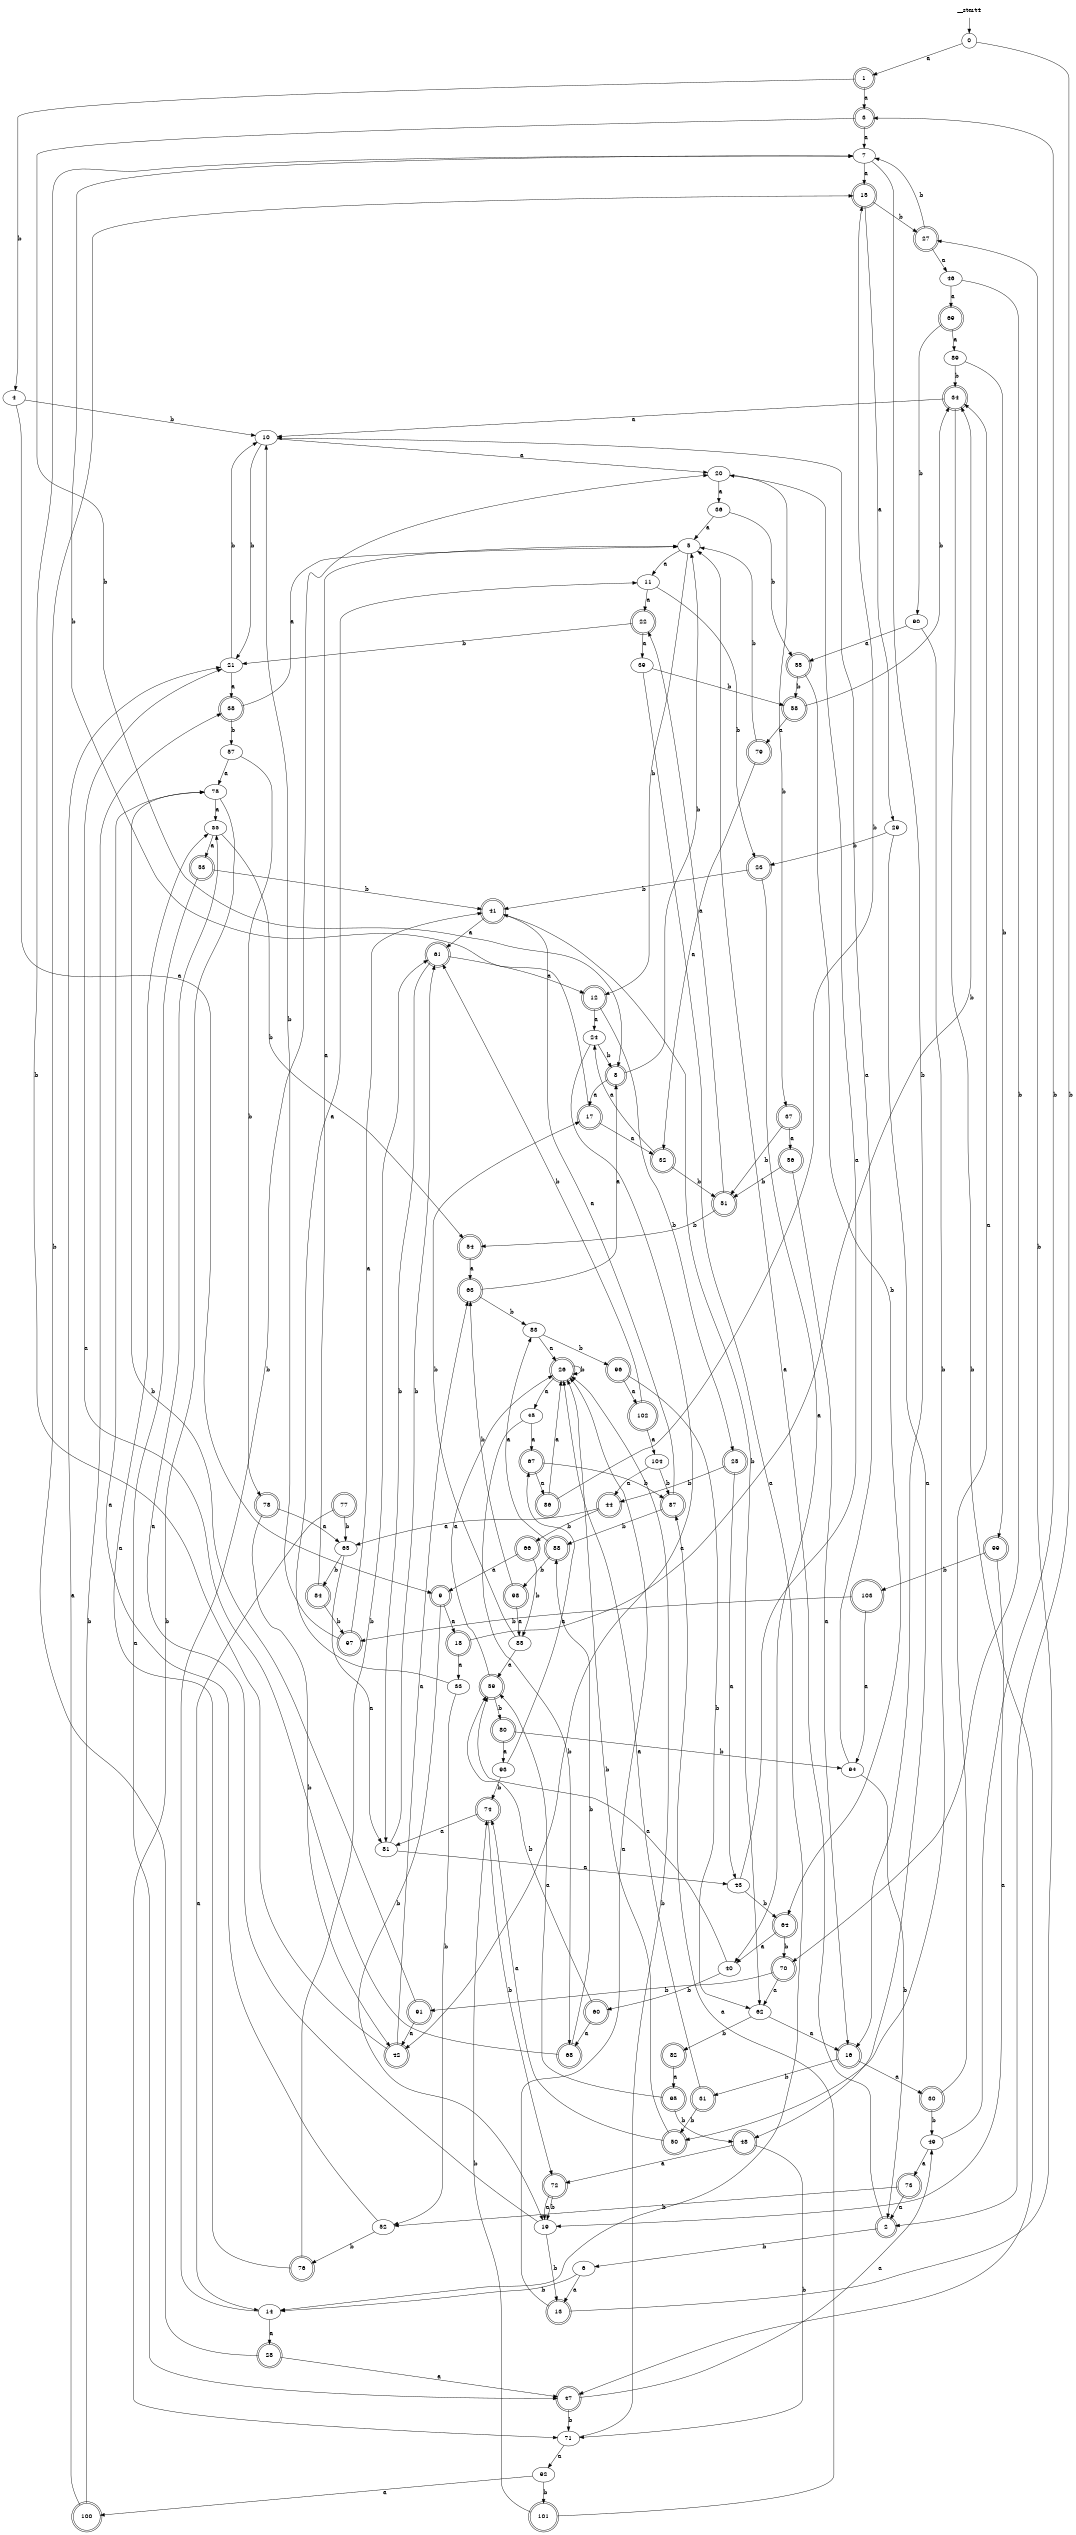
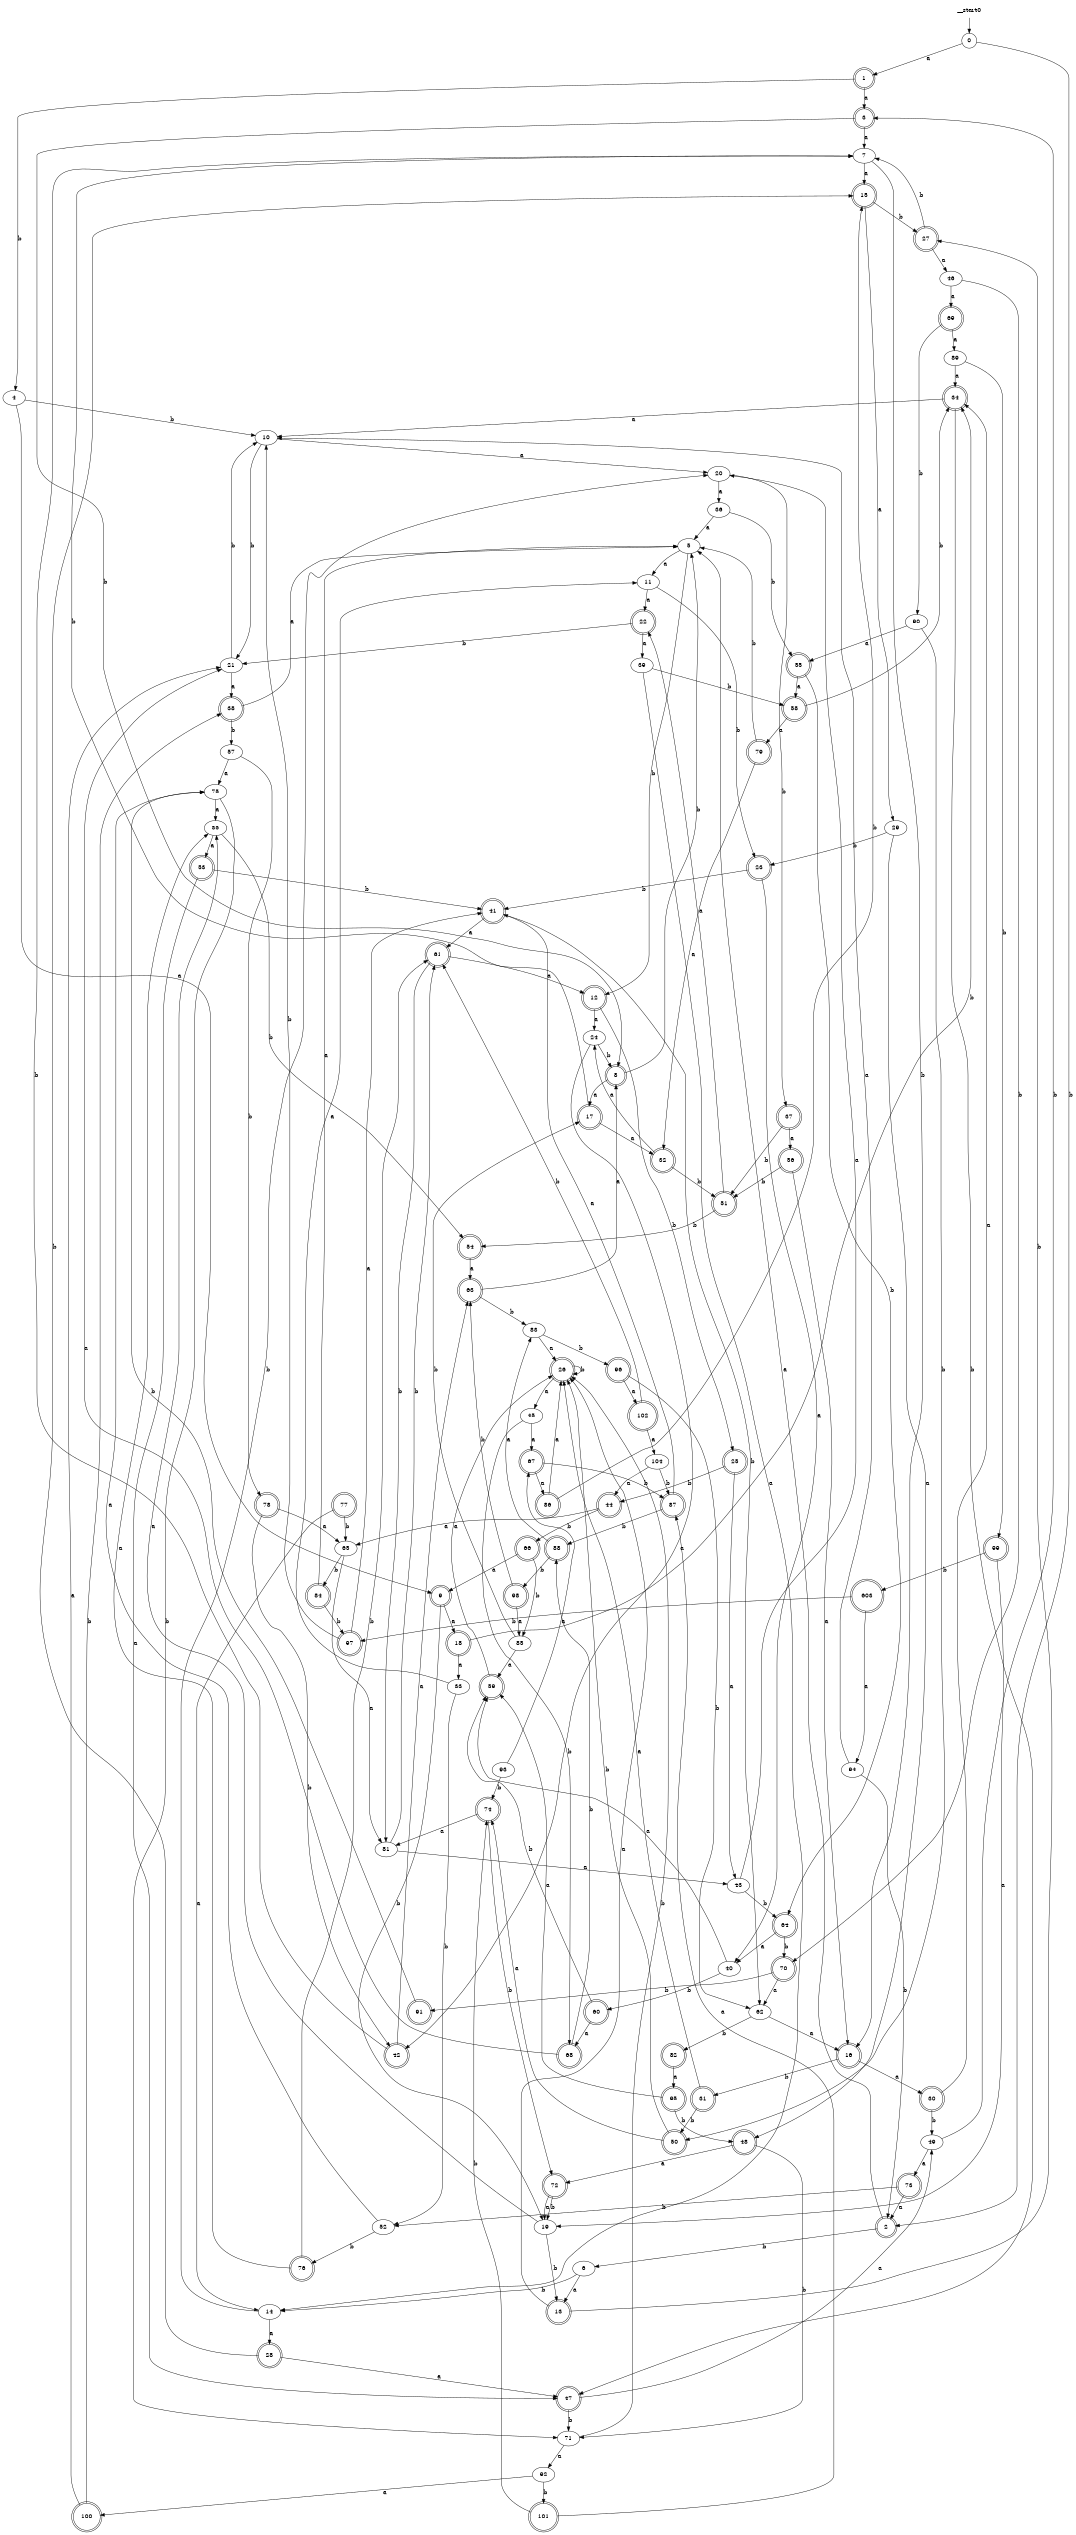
node "__start4": label "__start4" -> "__start0"
edge "89" -> "34": label "b" -> "a"
edge "55" -> "58": label "b" -> "a"
node "103": label "103" -> "603"
node "80": removed
edge "91" -> "42": removed, label "a"
